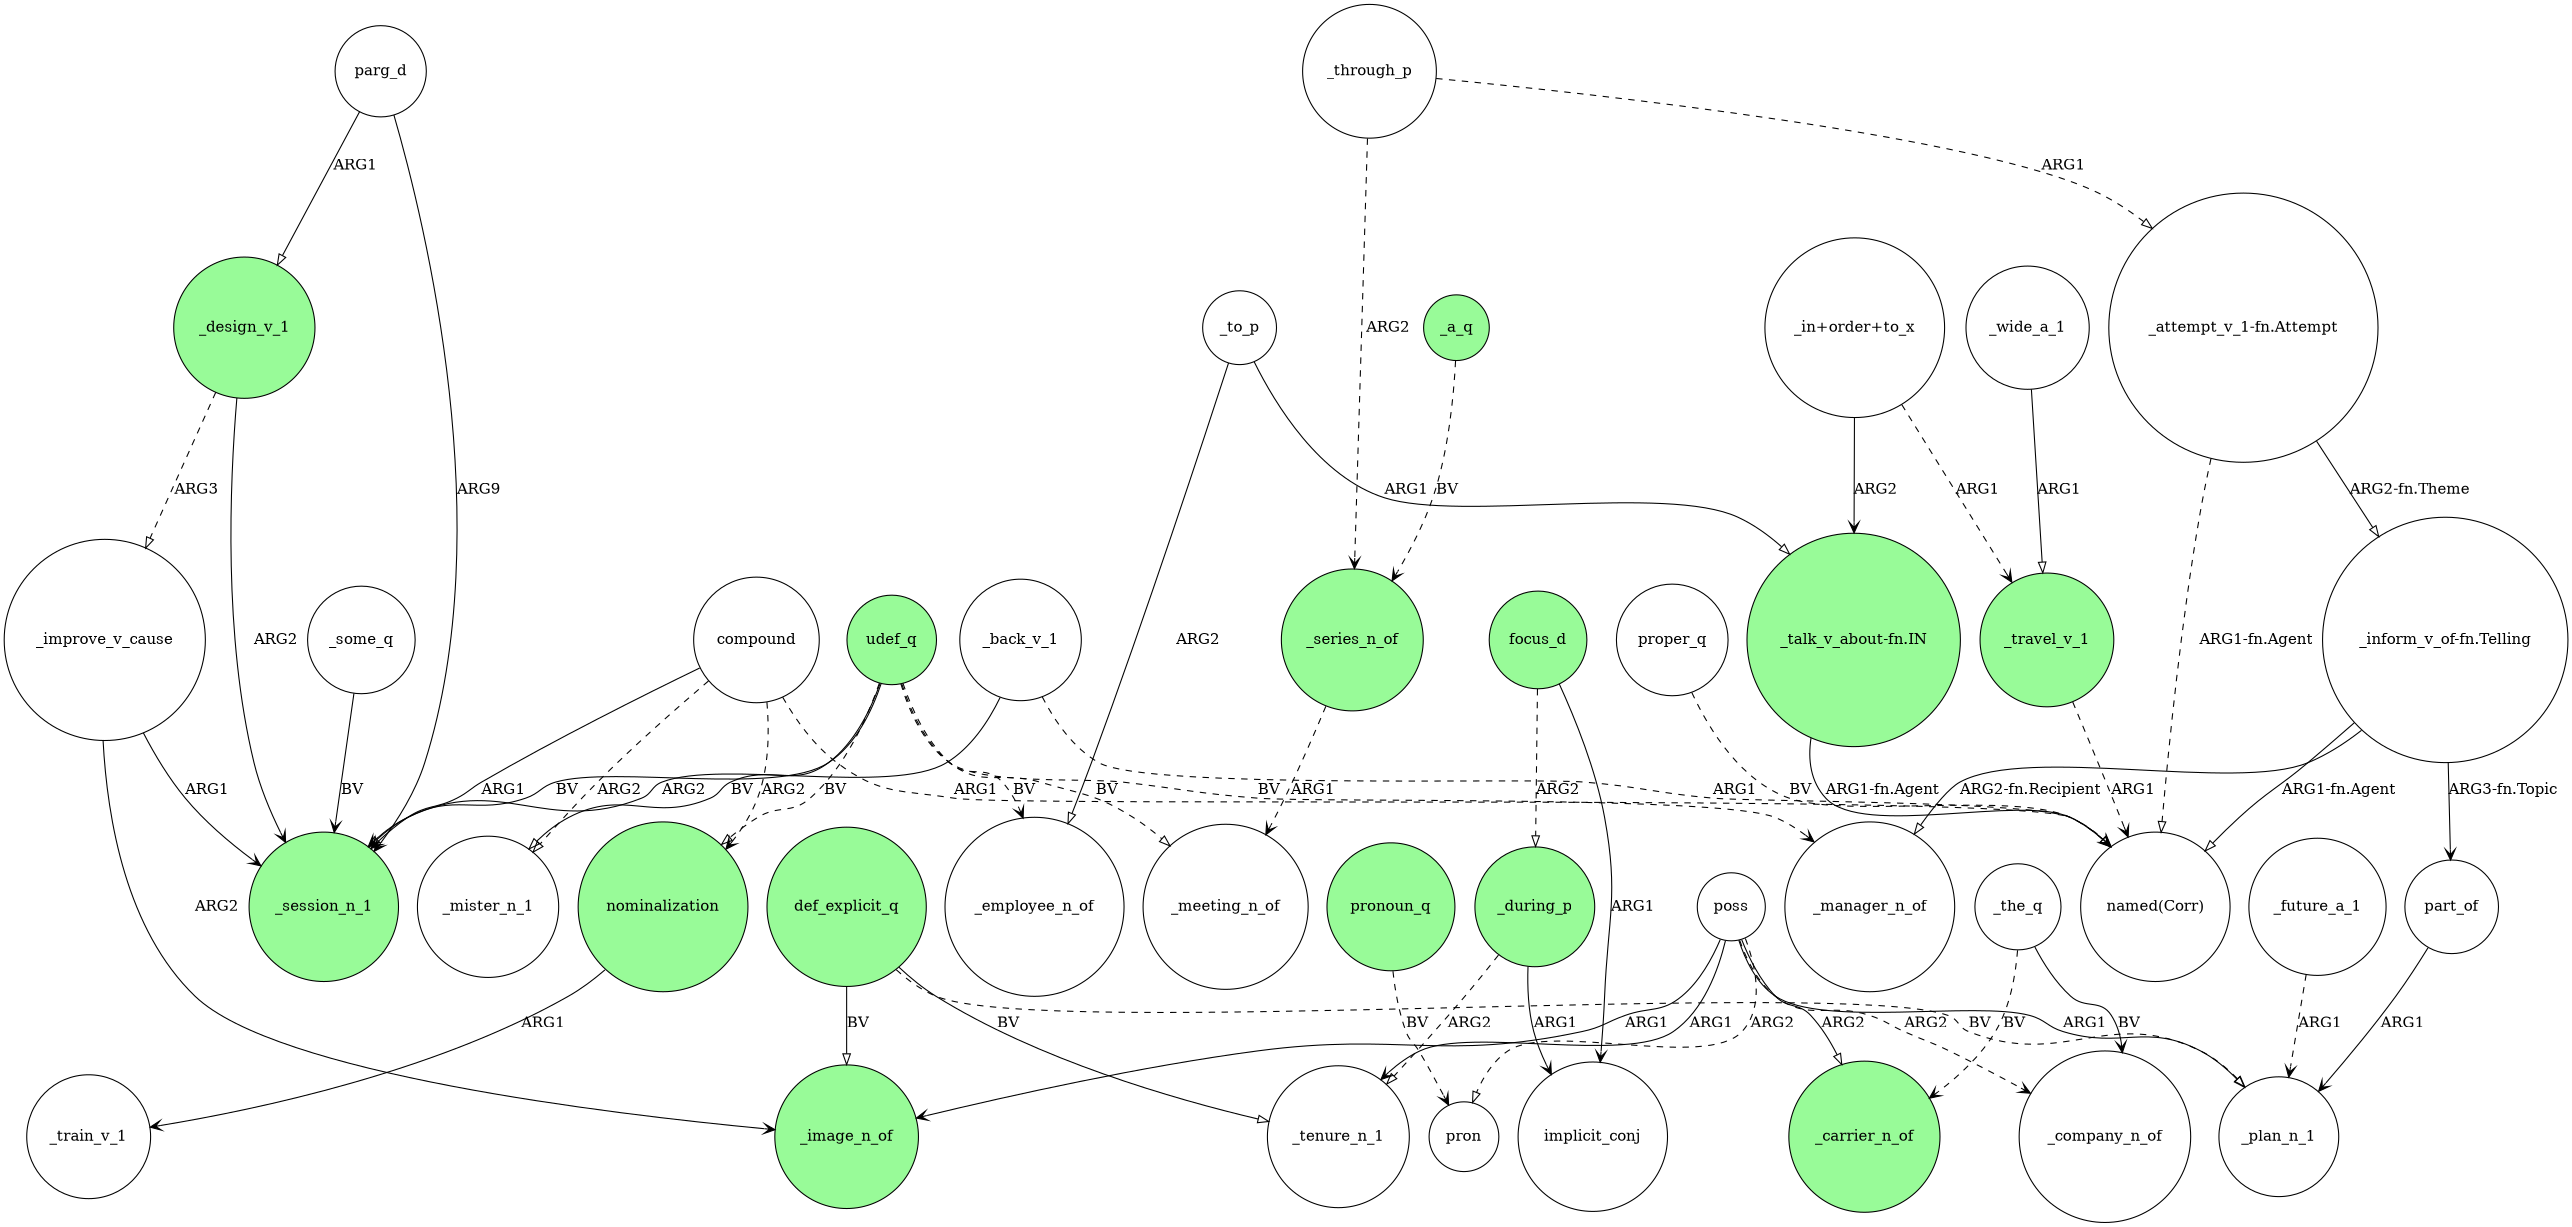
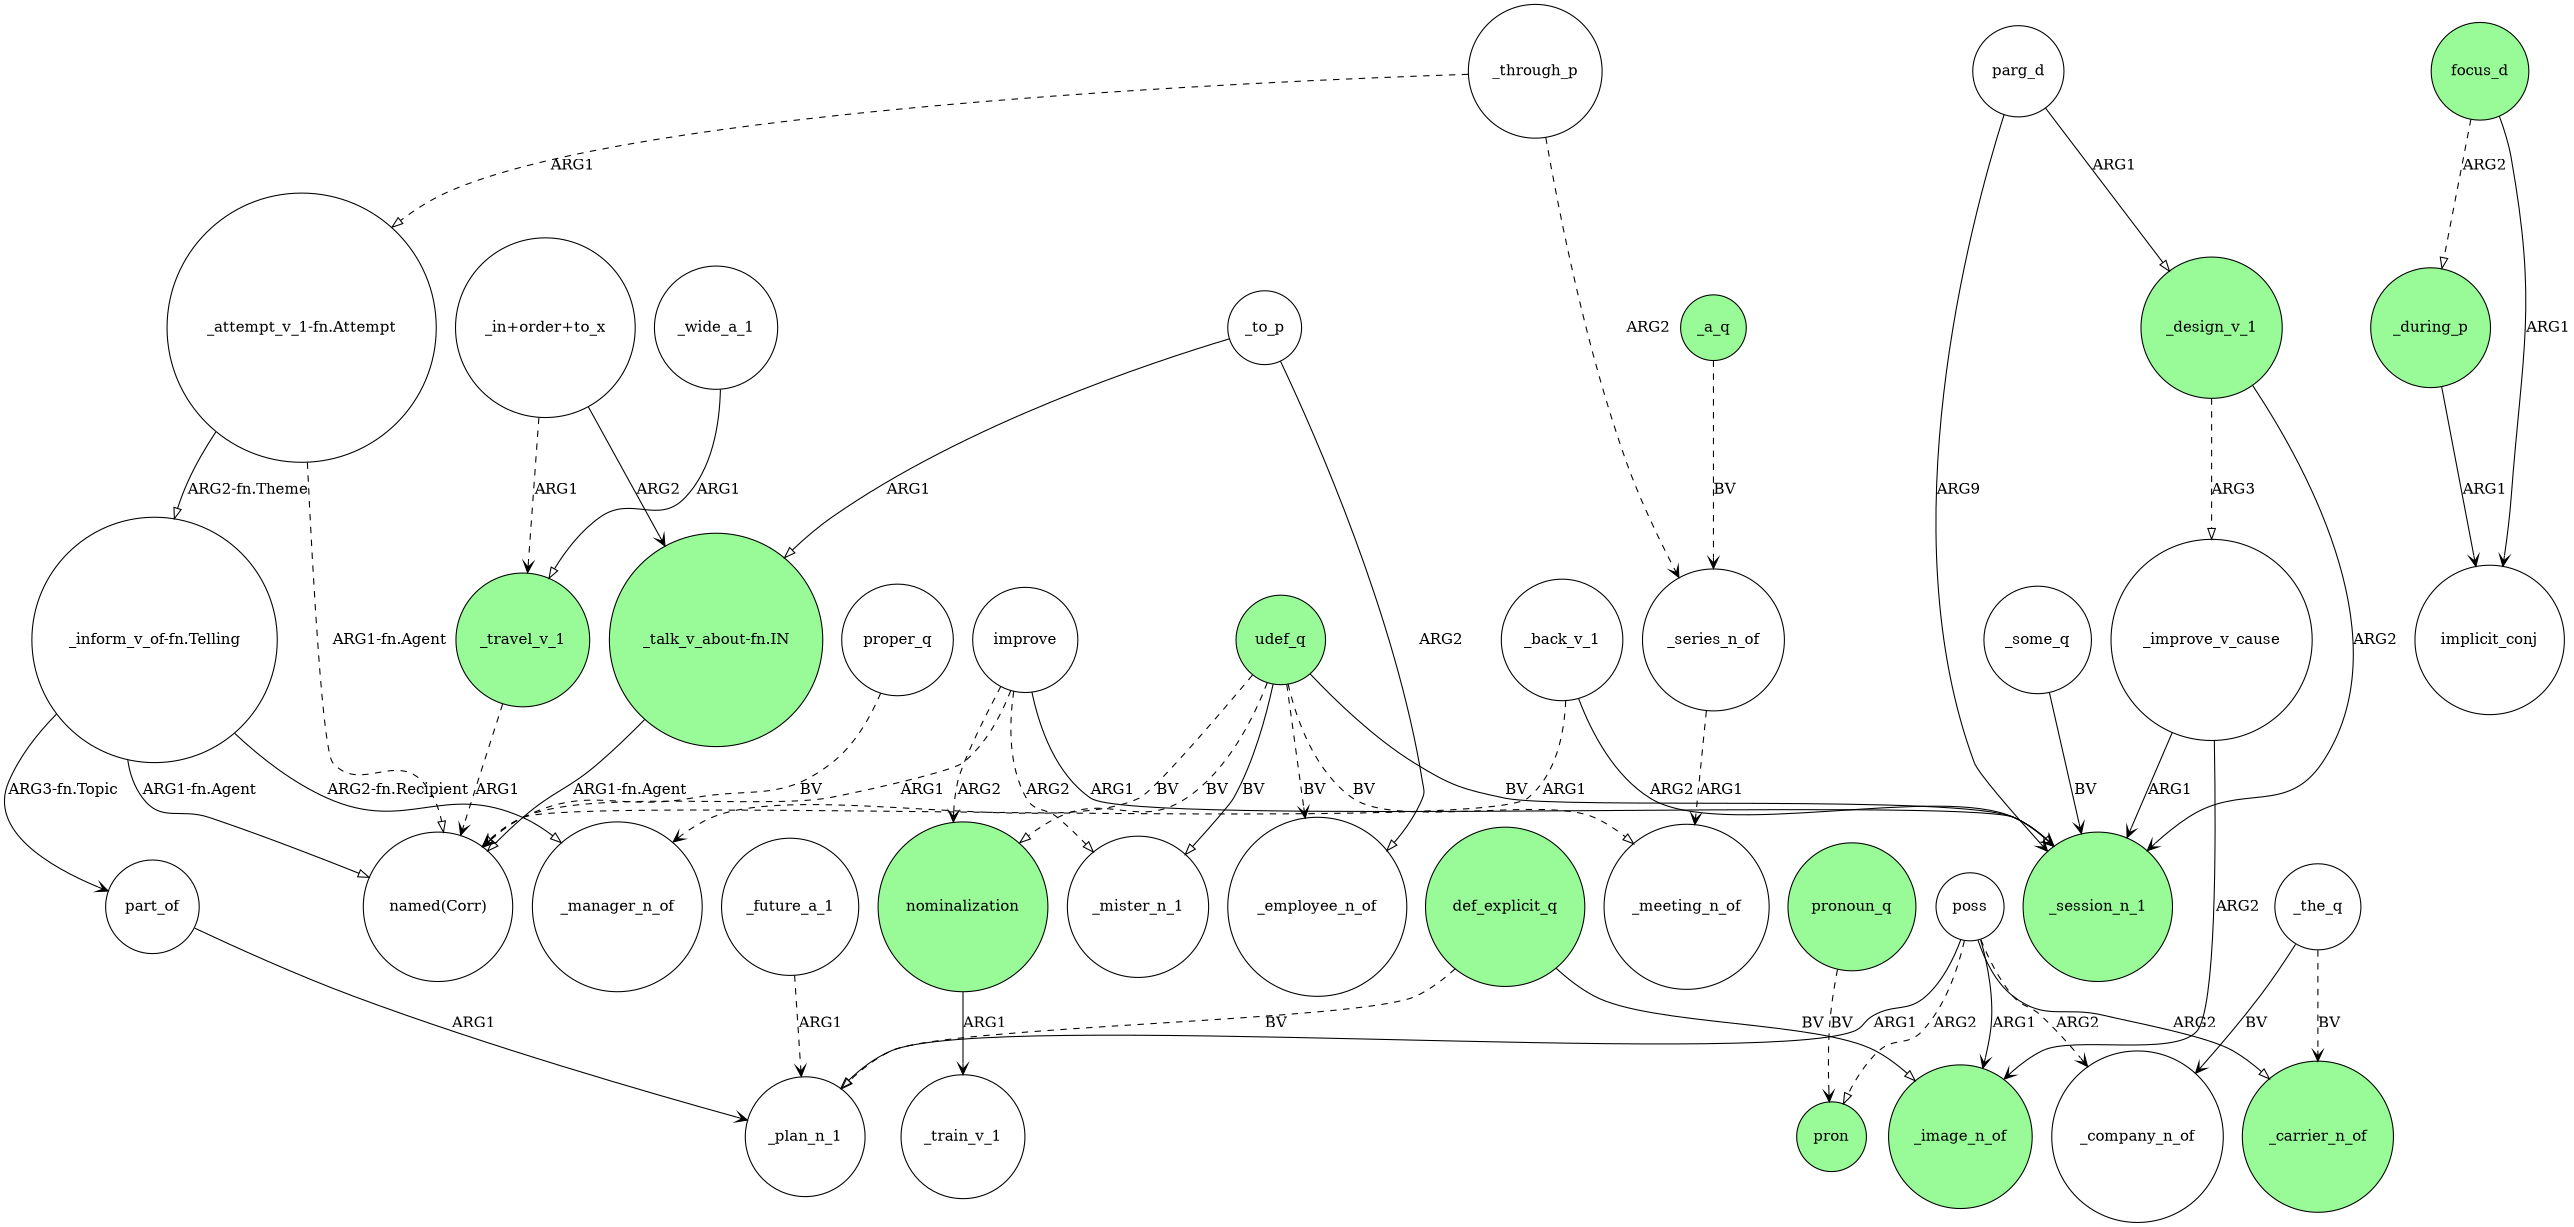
node "compound": label "compound" -> "improve"
node "_series_n_of": fillcolor palegreen -> white
node "_tenure_n_1": removed
node "pron": fillcolor white -> palegreen
